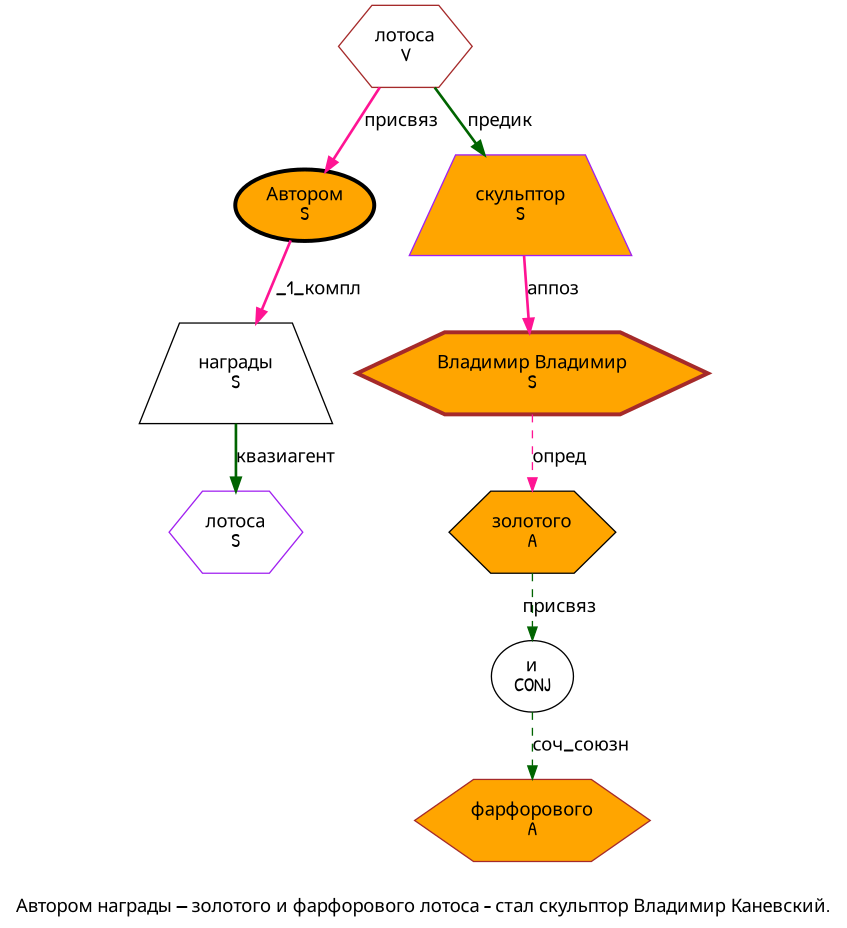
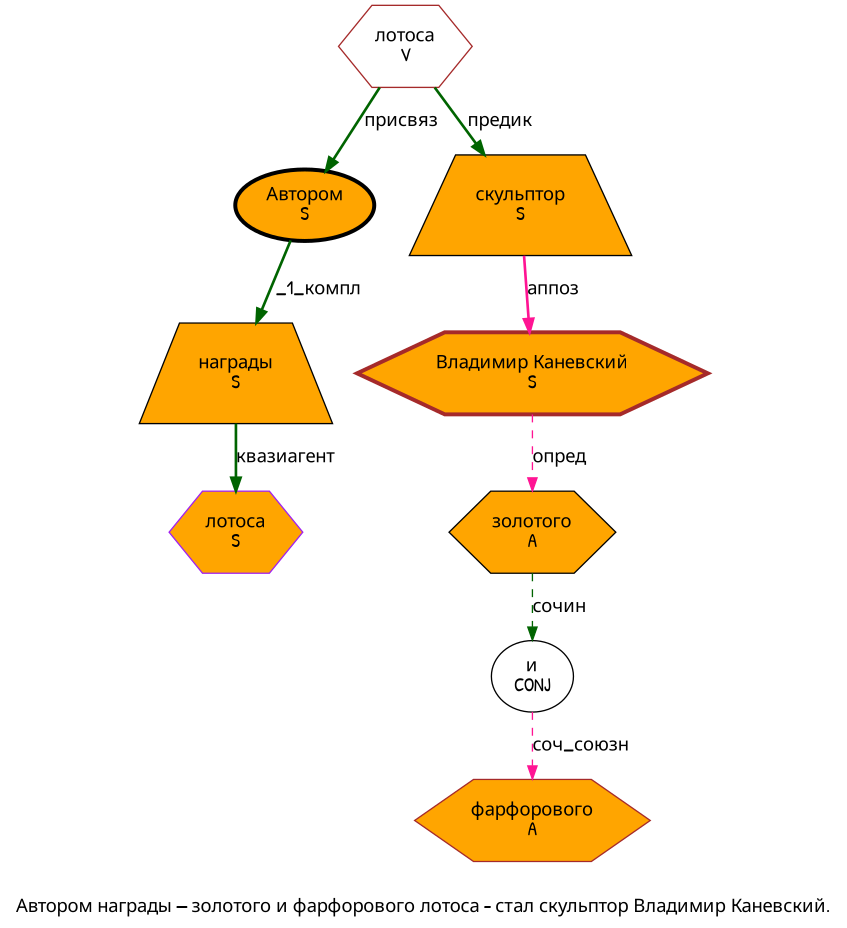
edge "лотоса V" -> "Автором S": color deeppink -> darkgreen
node "скульптор S": color purple -> black
edge "Автором S" -> "награды S": color deeppink -> darkgreen
node "награды S": fillcolor white -> orange
node "Владимир Владимир S": label "Владимир Владимир S" -> "Владимир Каневский S"
node "лотоса S": fillcolor white -> orange
edge "золотого A" -> "и CONJ": label "присвяз" -> "сочин"
edge "и CONJ" -> "фарфорового A": color darkgreen -> deeppink
